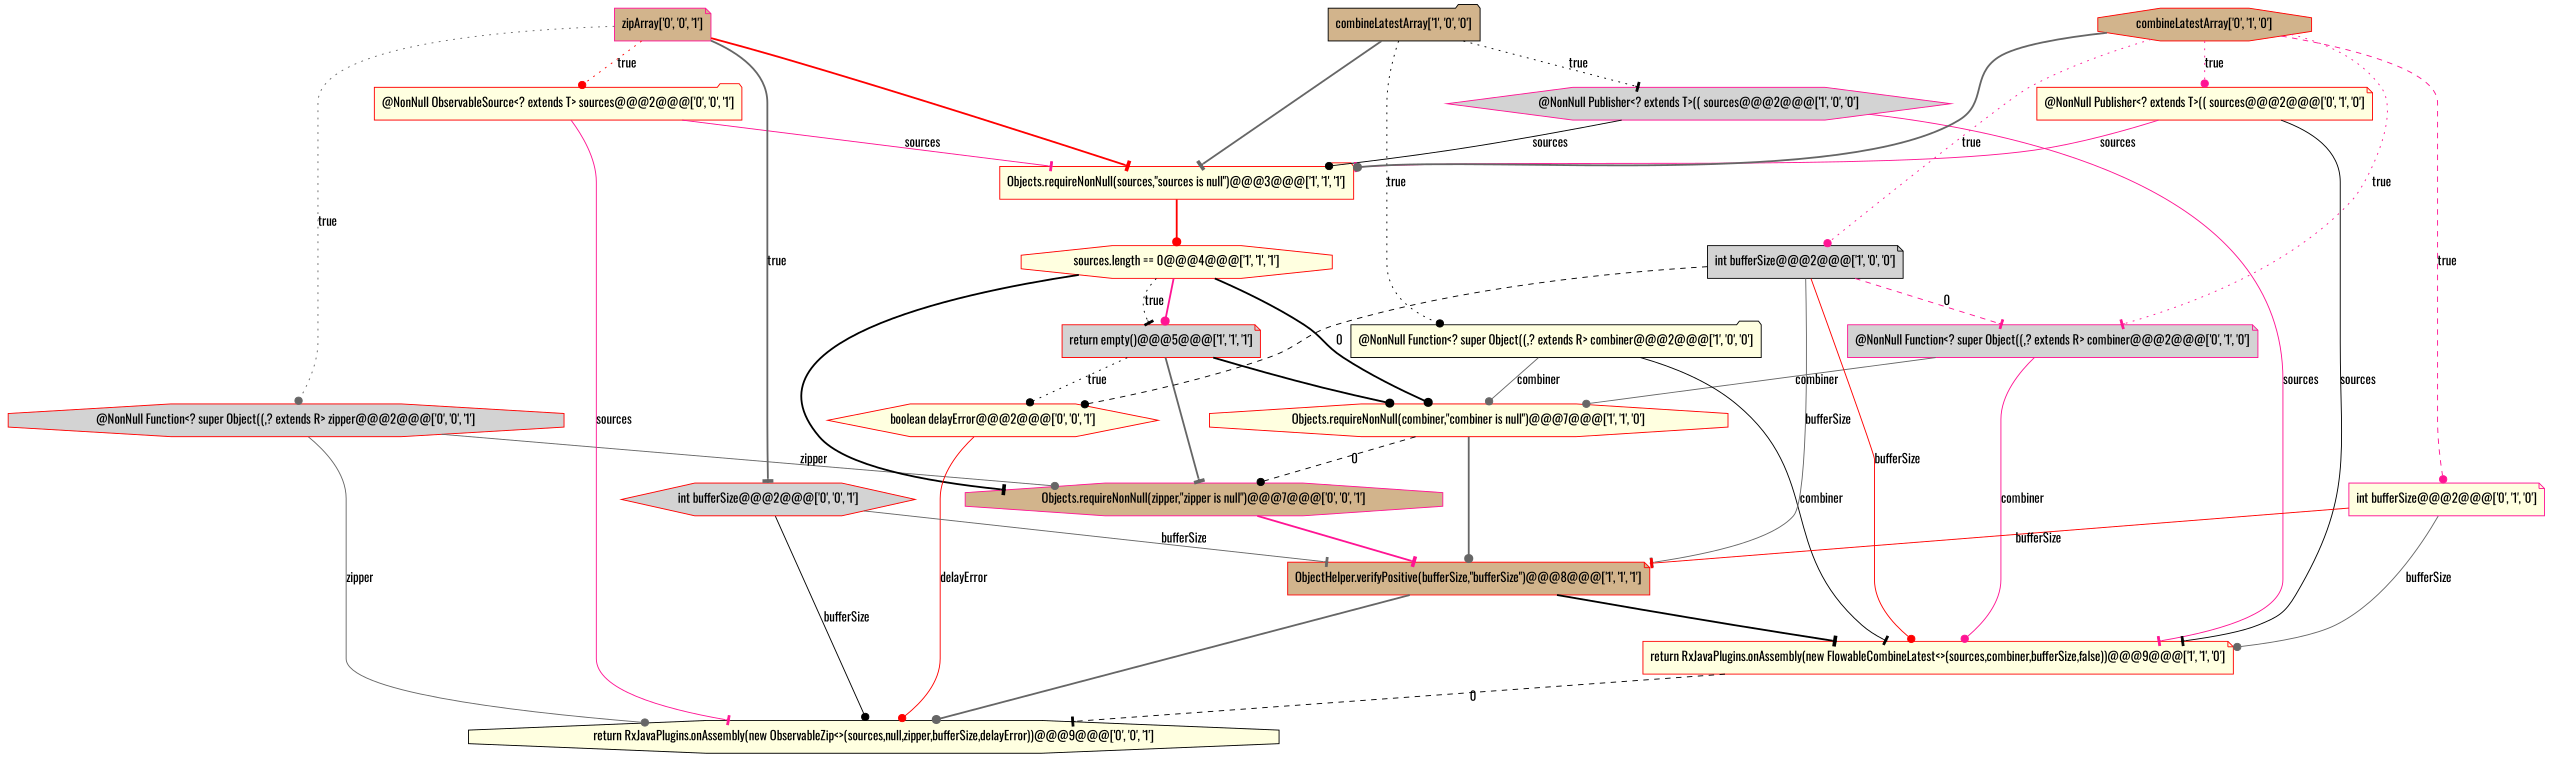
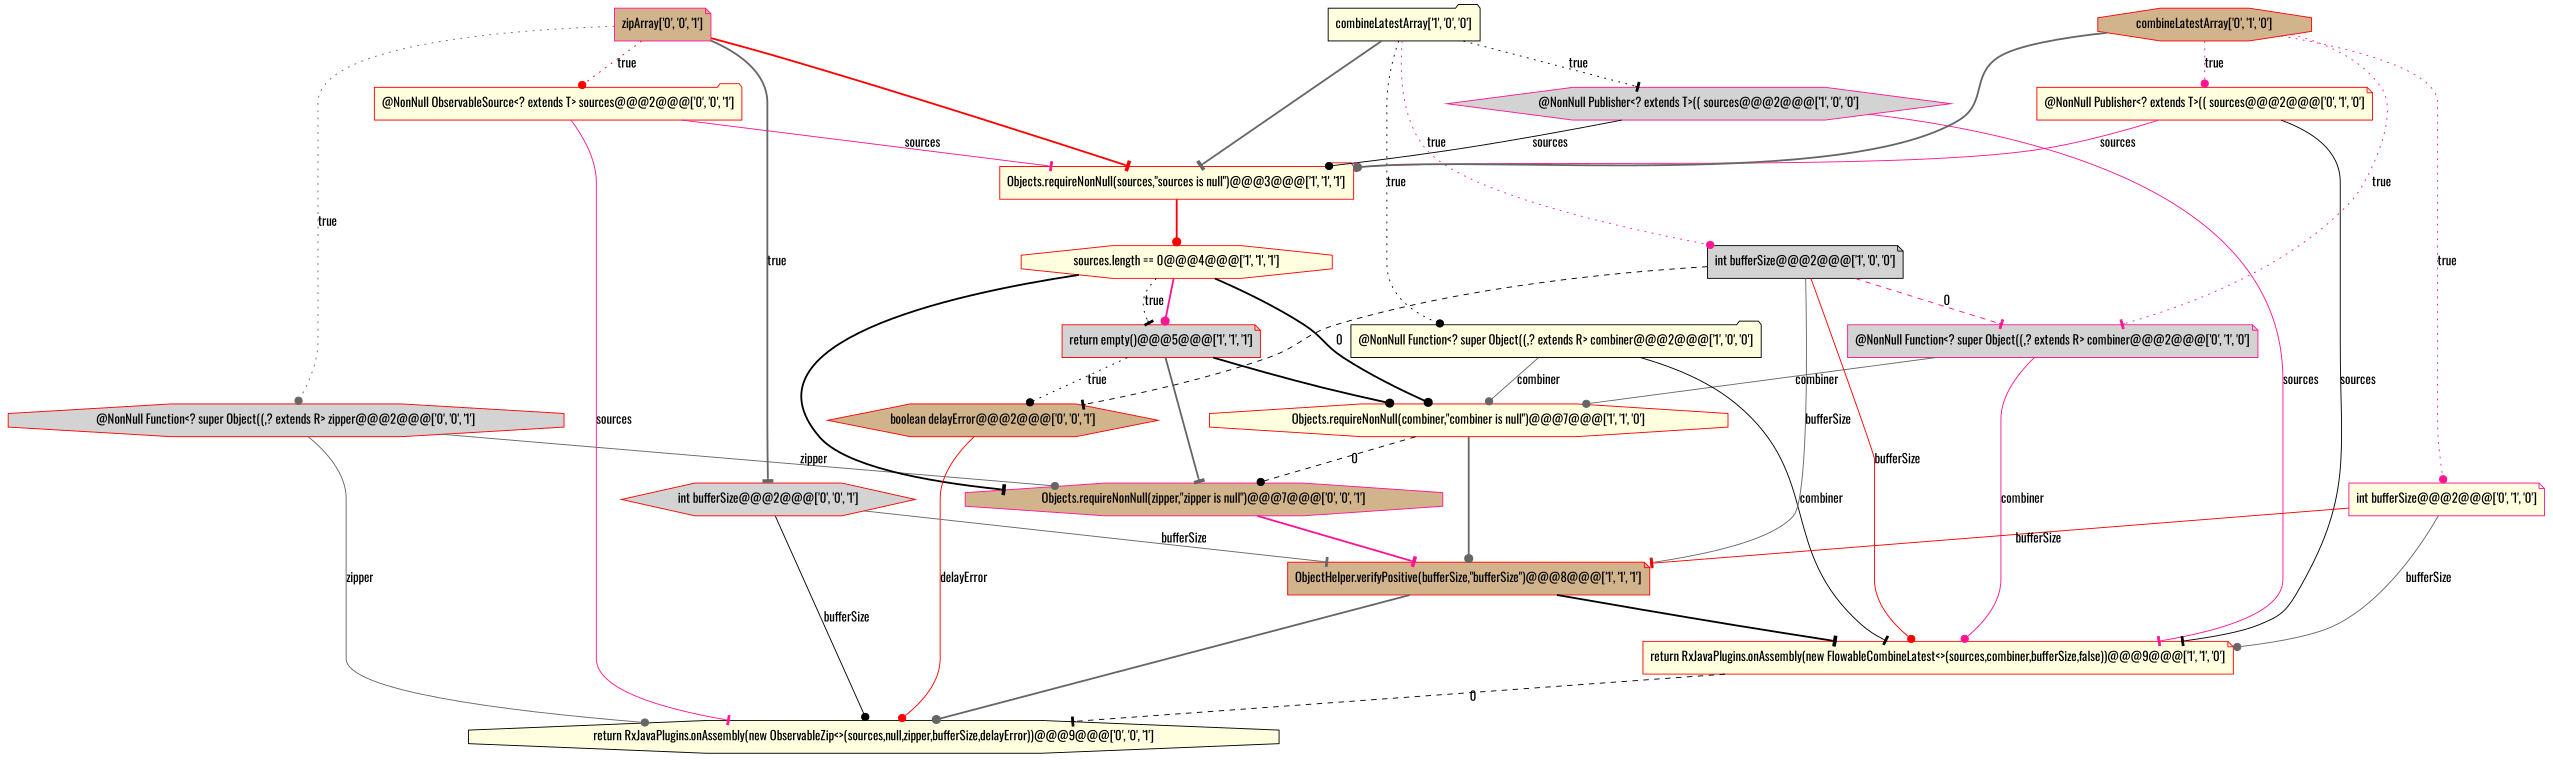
node "combineLatestArray['1', '0', '0']": fillcolor tan -> lightyellow
edge "combineLatestArray['0', '1', '0']" -> "int bufferSize@@@2@@@['1', '0', '0']": now "combineLatestArray['1', '0', '0']" -> "int bufferSize@@@2@@@['1', '0', '0']"
edge "combineLatestArray['0', '1', '0']" -> "int bufferSize@@@2@@@['0', '1', '0']": style dashed -> dotted
edge "int bufferSize@@@2@@@['1', '0', '0']" -> "boolean delayError@@@2@@@['0', '0', '1']": arrowhead dot -> tee
node "boolean delayError@@@2@@@['0', '0', '1']": fillcolor lightyellow -> tan
